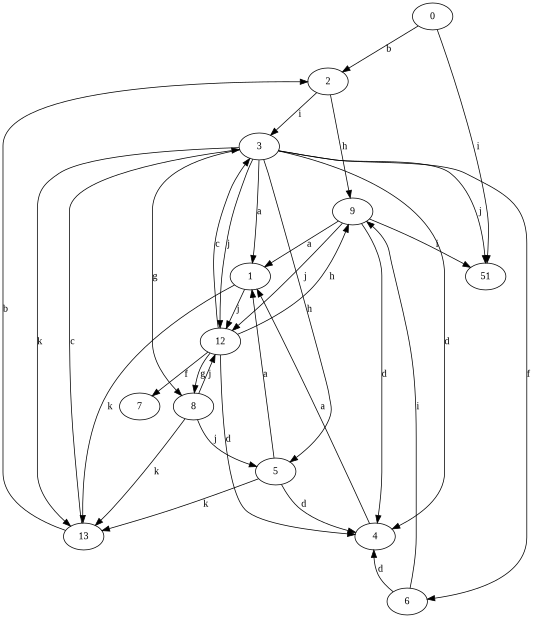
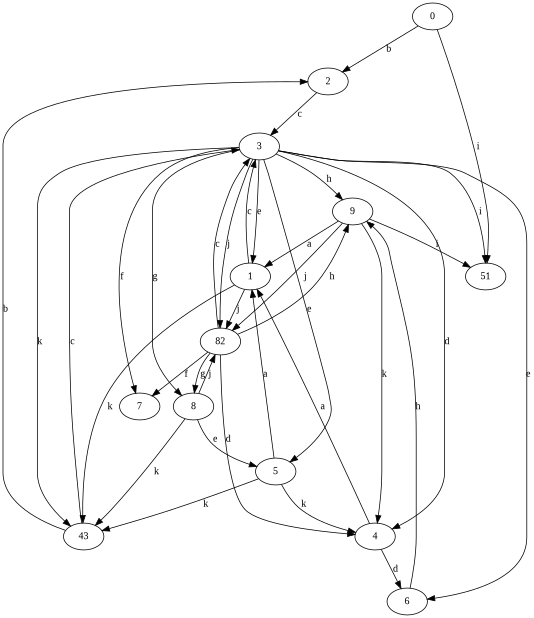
edge "2" -> "3": label "i" -> "c"
edge "2" -> "9": now "3" -> "9"
edge "3" -> "1": label "a" -> "e"
edge "3" -> "51": label "j" -> "i"
edge "1" -> "3": added, label "c"
edge "3" -> "7": added, label "f"
edge "3" -> "5": label "h" -> "e"
node "12": label "12" -> "82"
edge "9" -> "4": label "d" -> "k"
edge "3" -> "6": label "f" -> "e"
edge "6" -> "9": label "i" -> "h"
edge "8" -> "5": label "j" -> "e"
edge "5" -> "4": label "d" -> "k"
node "13": label "13" -> "43"
edge "6" -> "4": reversed
